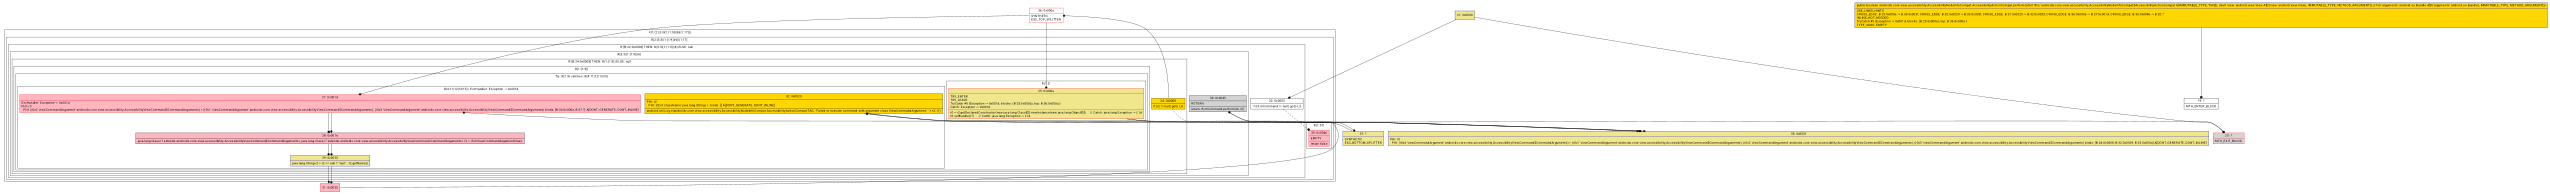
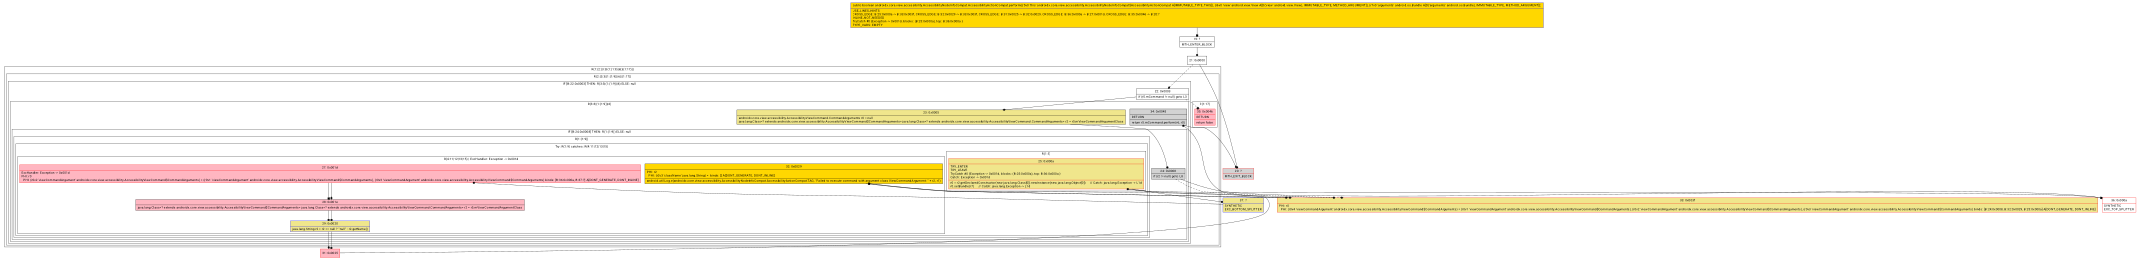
node "21: 0x0000": fillcolor khaki -> white
edge "36: 0x000a" -> "27: 0x001d": removed
edge "24: 0x0008" -> "36: 0x000a": arrowhead dot -> box
edge "19: ?" -> "21: 0x0000": added
edge "21: 0x0000" -> "22: 0x0003": style solid -> dashed
node "24: 0x0008": fillcolor gold -> lightgrey
node "23: 0x0005": added
cluster "R(1:57)": label "R(1:57)" -> "R(1:17)"
node "35: 0x0046": text "EMPTY" -> "RETURN"
node "33: 0x003f": color blue -> red
